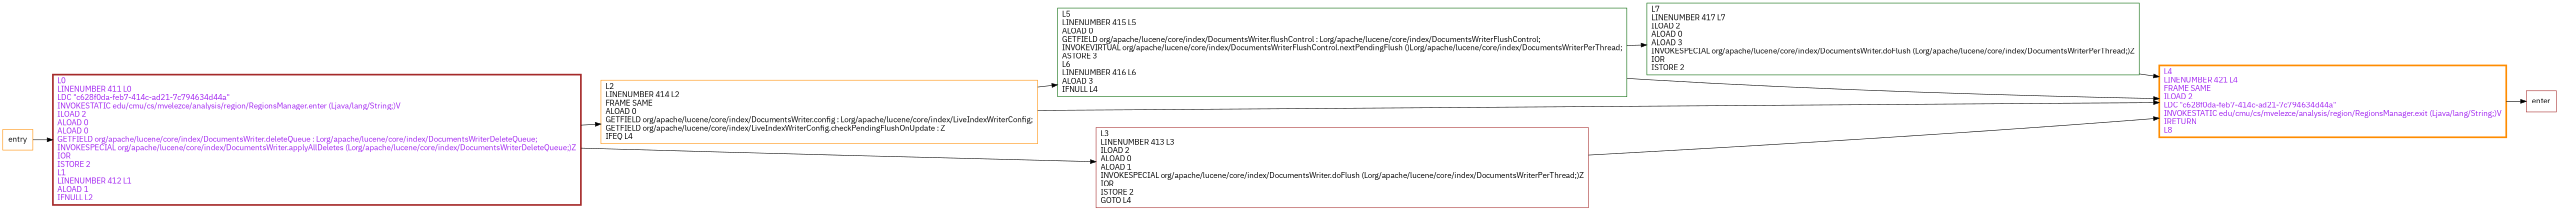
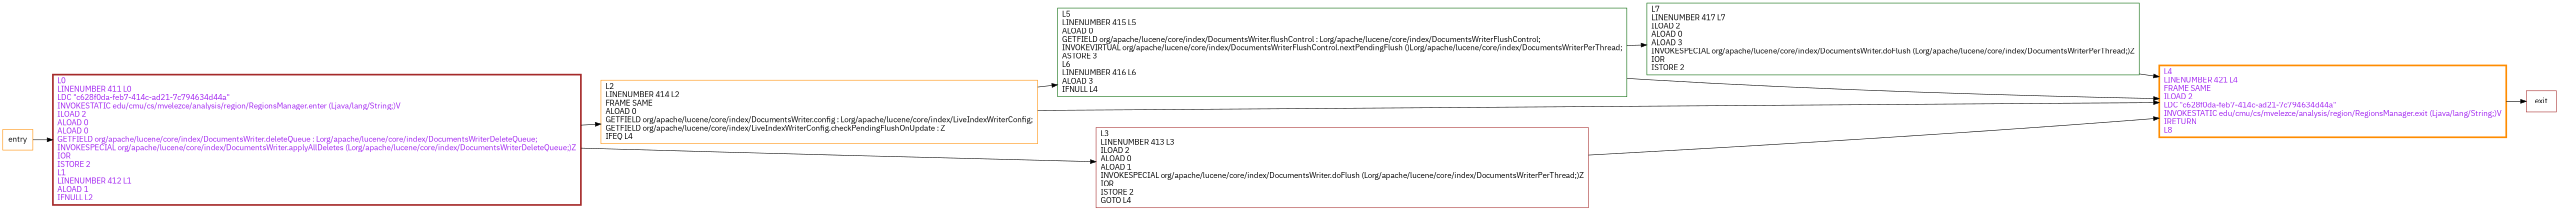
node "enter": label "enter" -> "exit"
